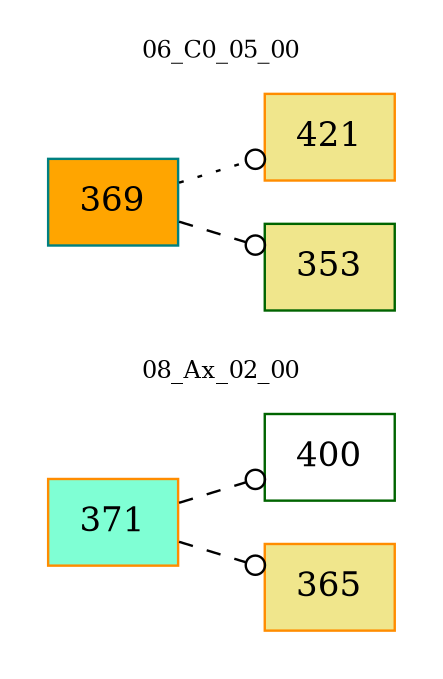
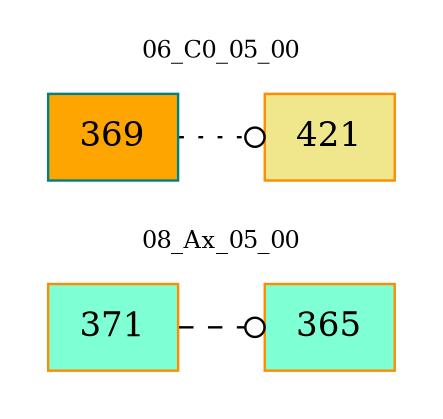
node "353": removed
cluster "08_Ax_02_00": label "08_Ax_02_00" -> "08_Ax_05_00"
node "400": removed
node "365": fillcolor khaki -> aquamarine
